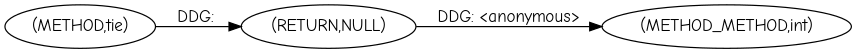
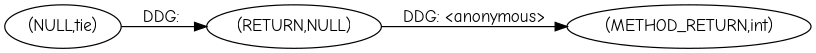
node "(METHOD,tie)": label "(METHOD,tie)" -> "(NULL,tie)"
node "(METHOD_METHOD,int)": label "(METHOD_METHOD,int)" -> "(METHOD_RETURN,int)"
